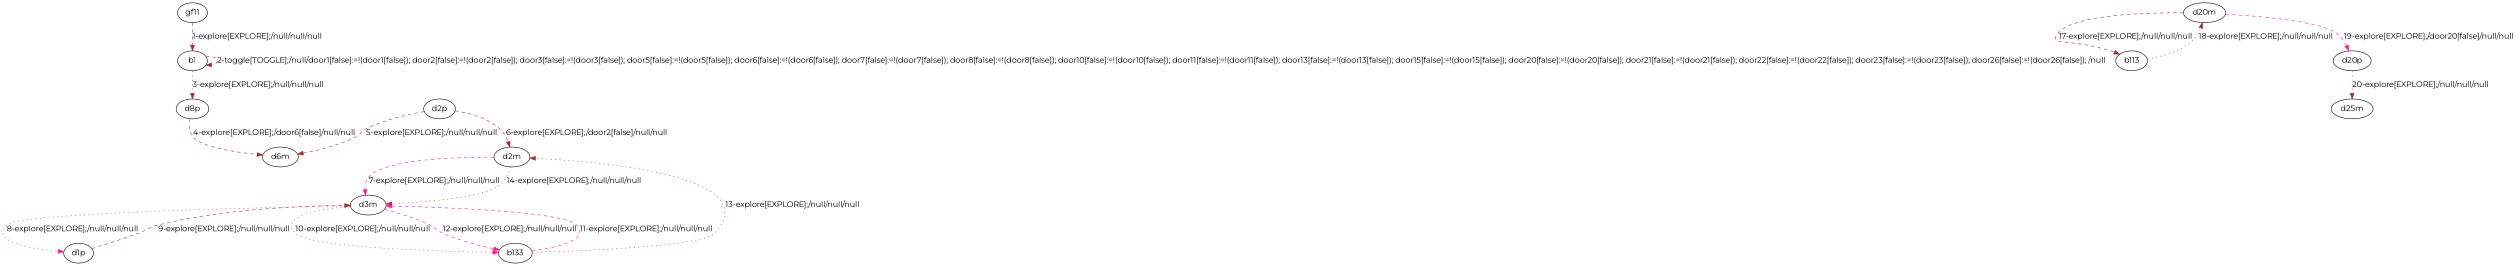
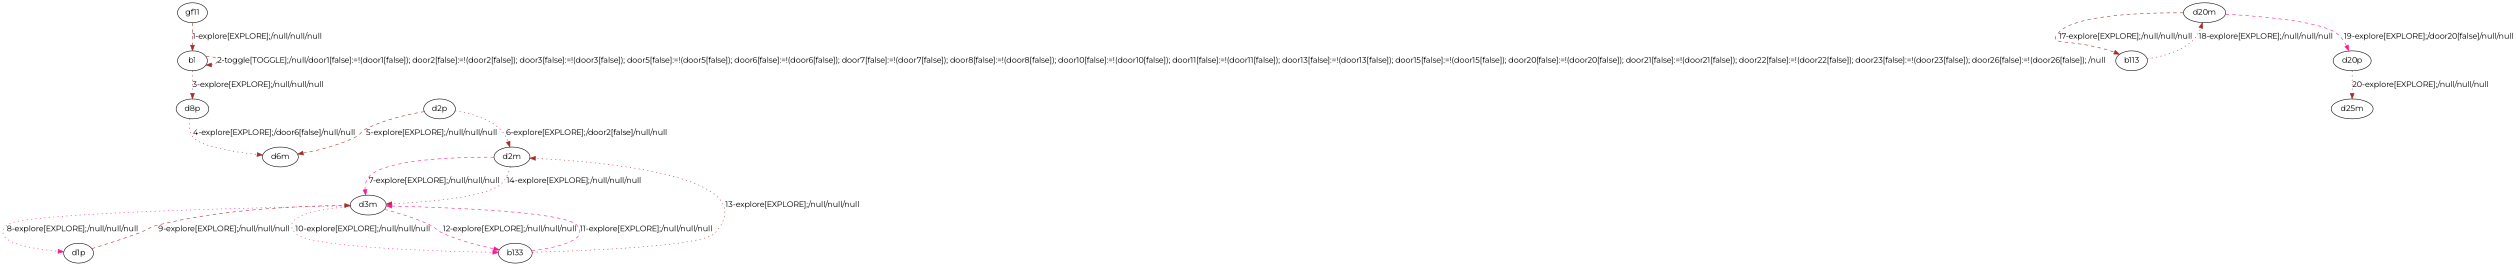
edge "d2p" -> "d2m": style dashed -> dotted
edge "d8p" -> "d6m": style dashed -> dotted
